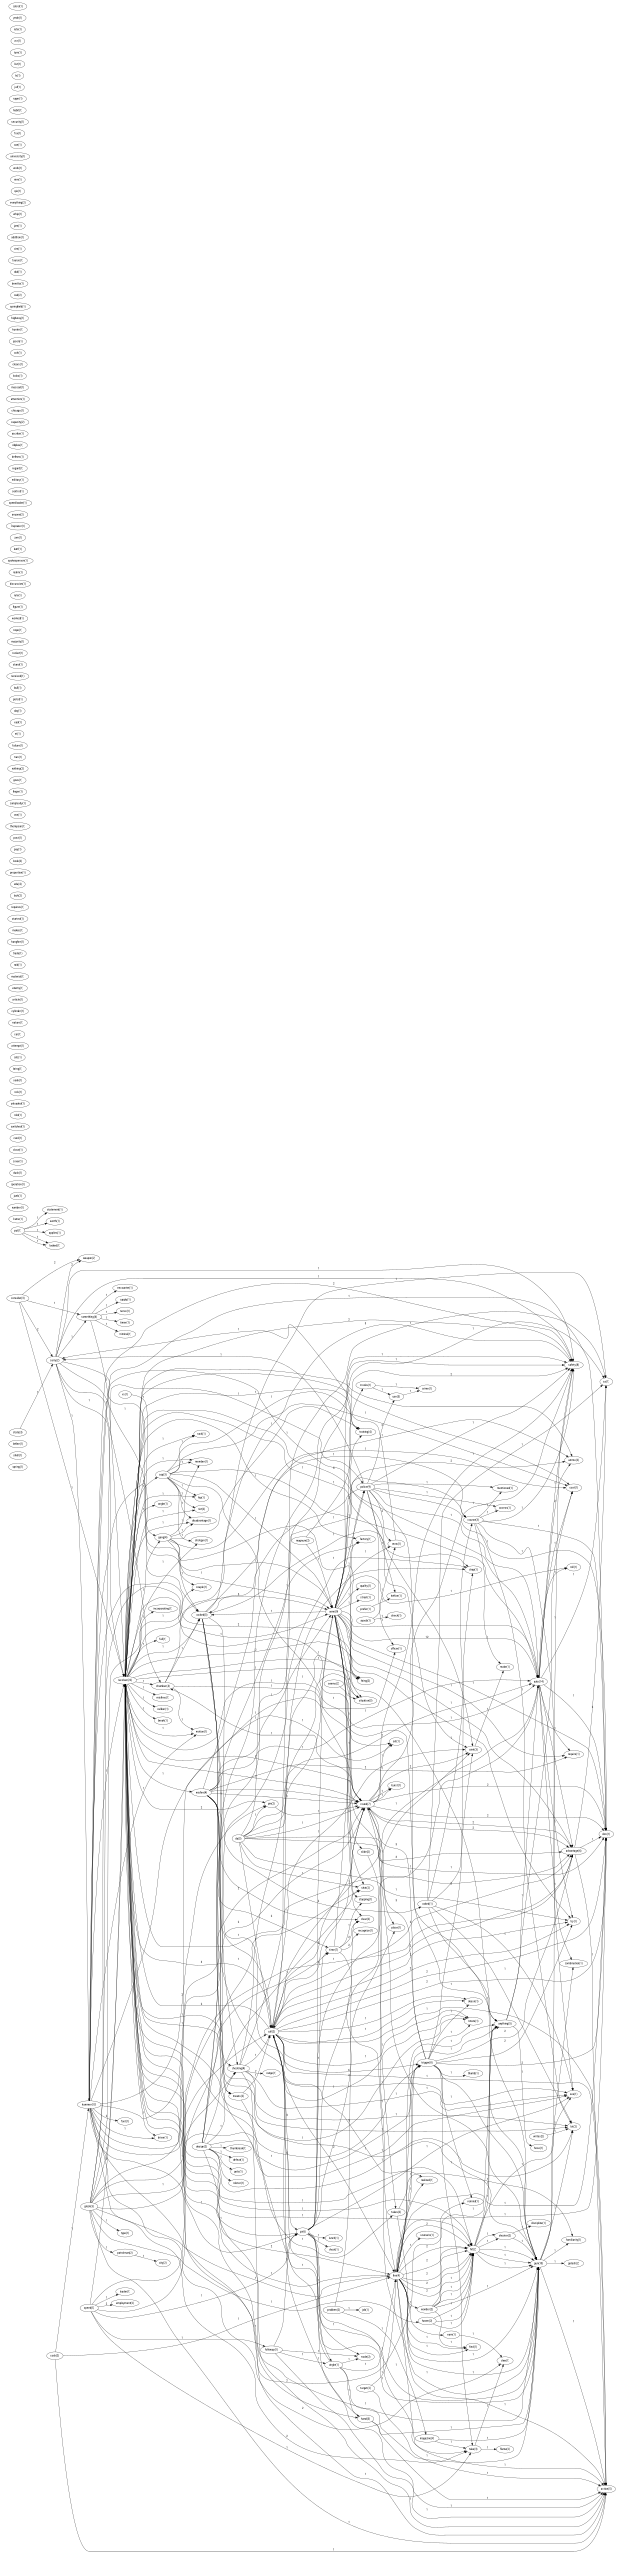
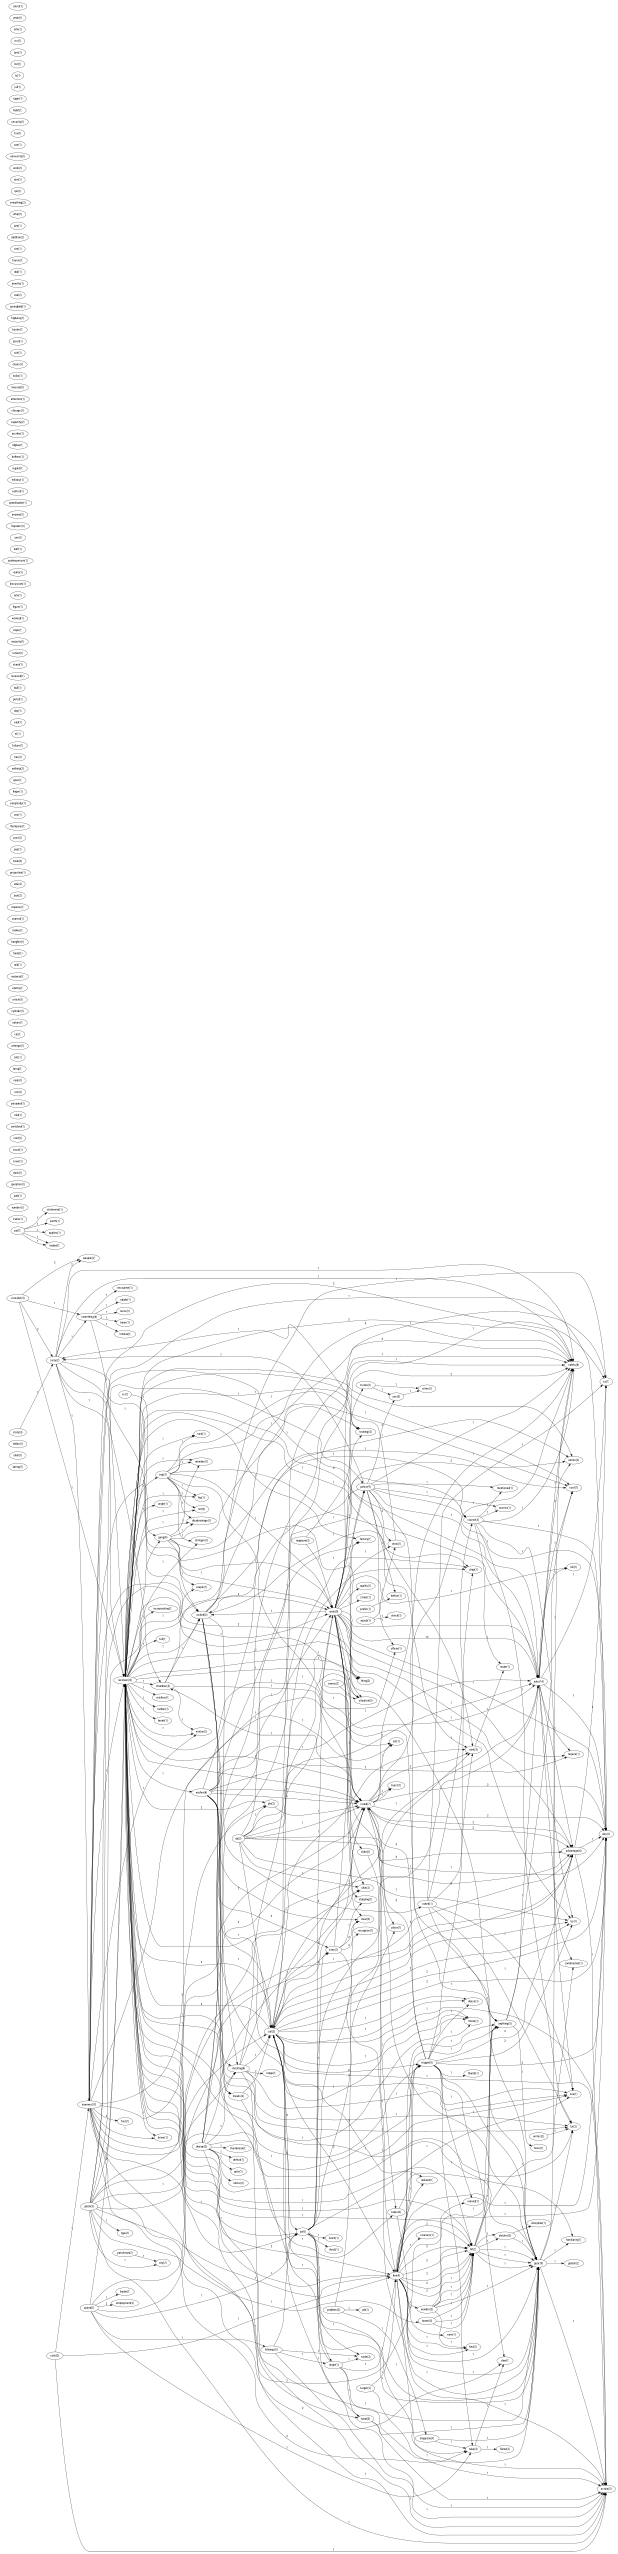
edge "cocked(3)" -> "safety(8)": added, label "3"
edge "gun(10)" -> "see(1)": removed, label "1"
edge "glock(3)" -> "patrolman(2)": now "glock(3)" -> "city(2)"
edge "learn(1)" -> "blew(1)": now "trigger(8)" -> "blew(1)"
